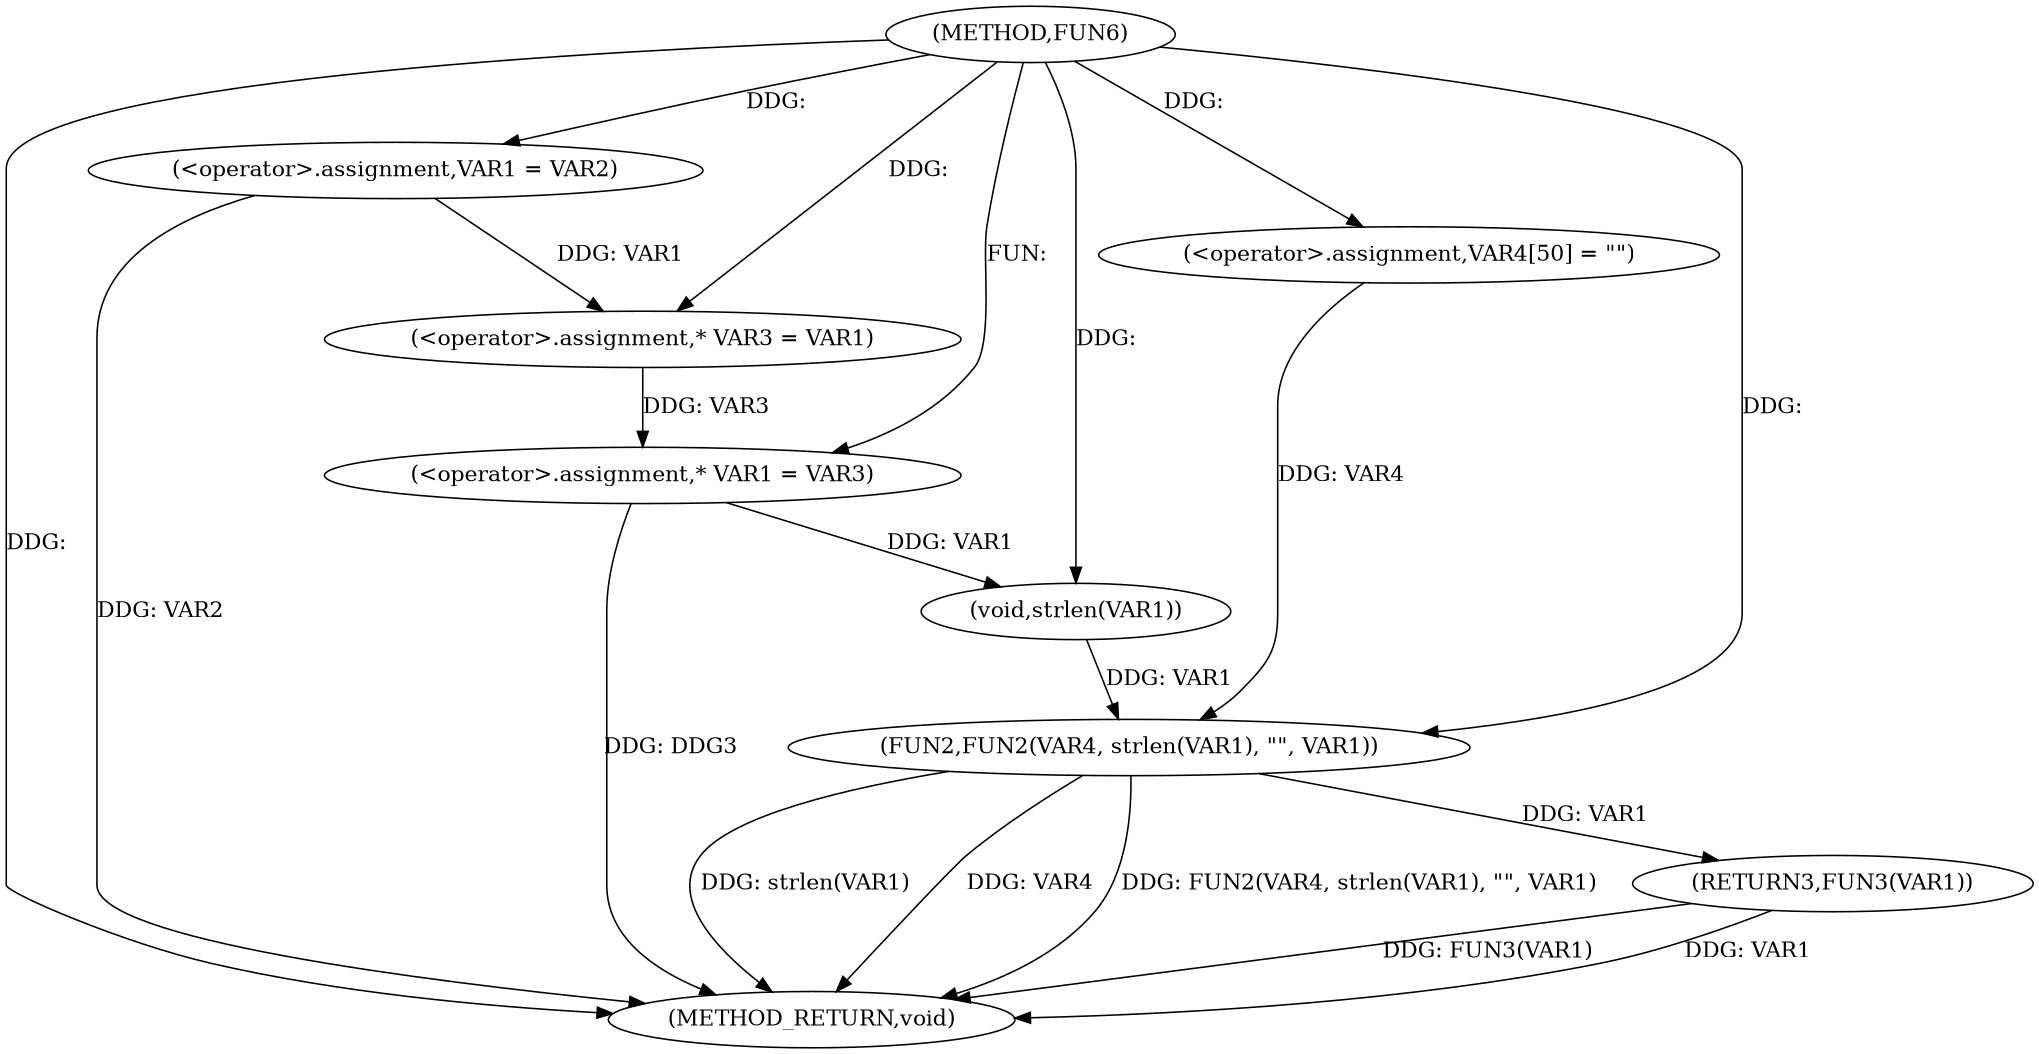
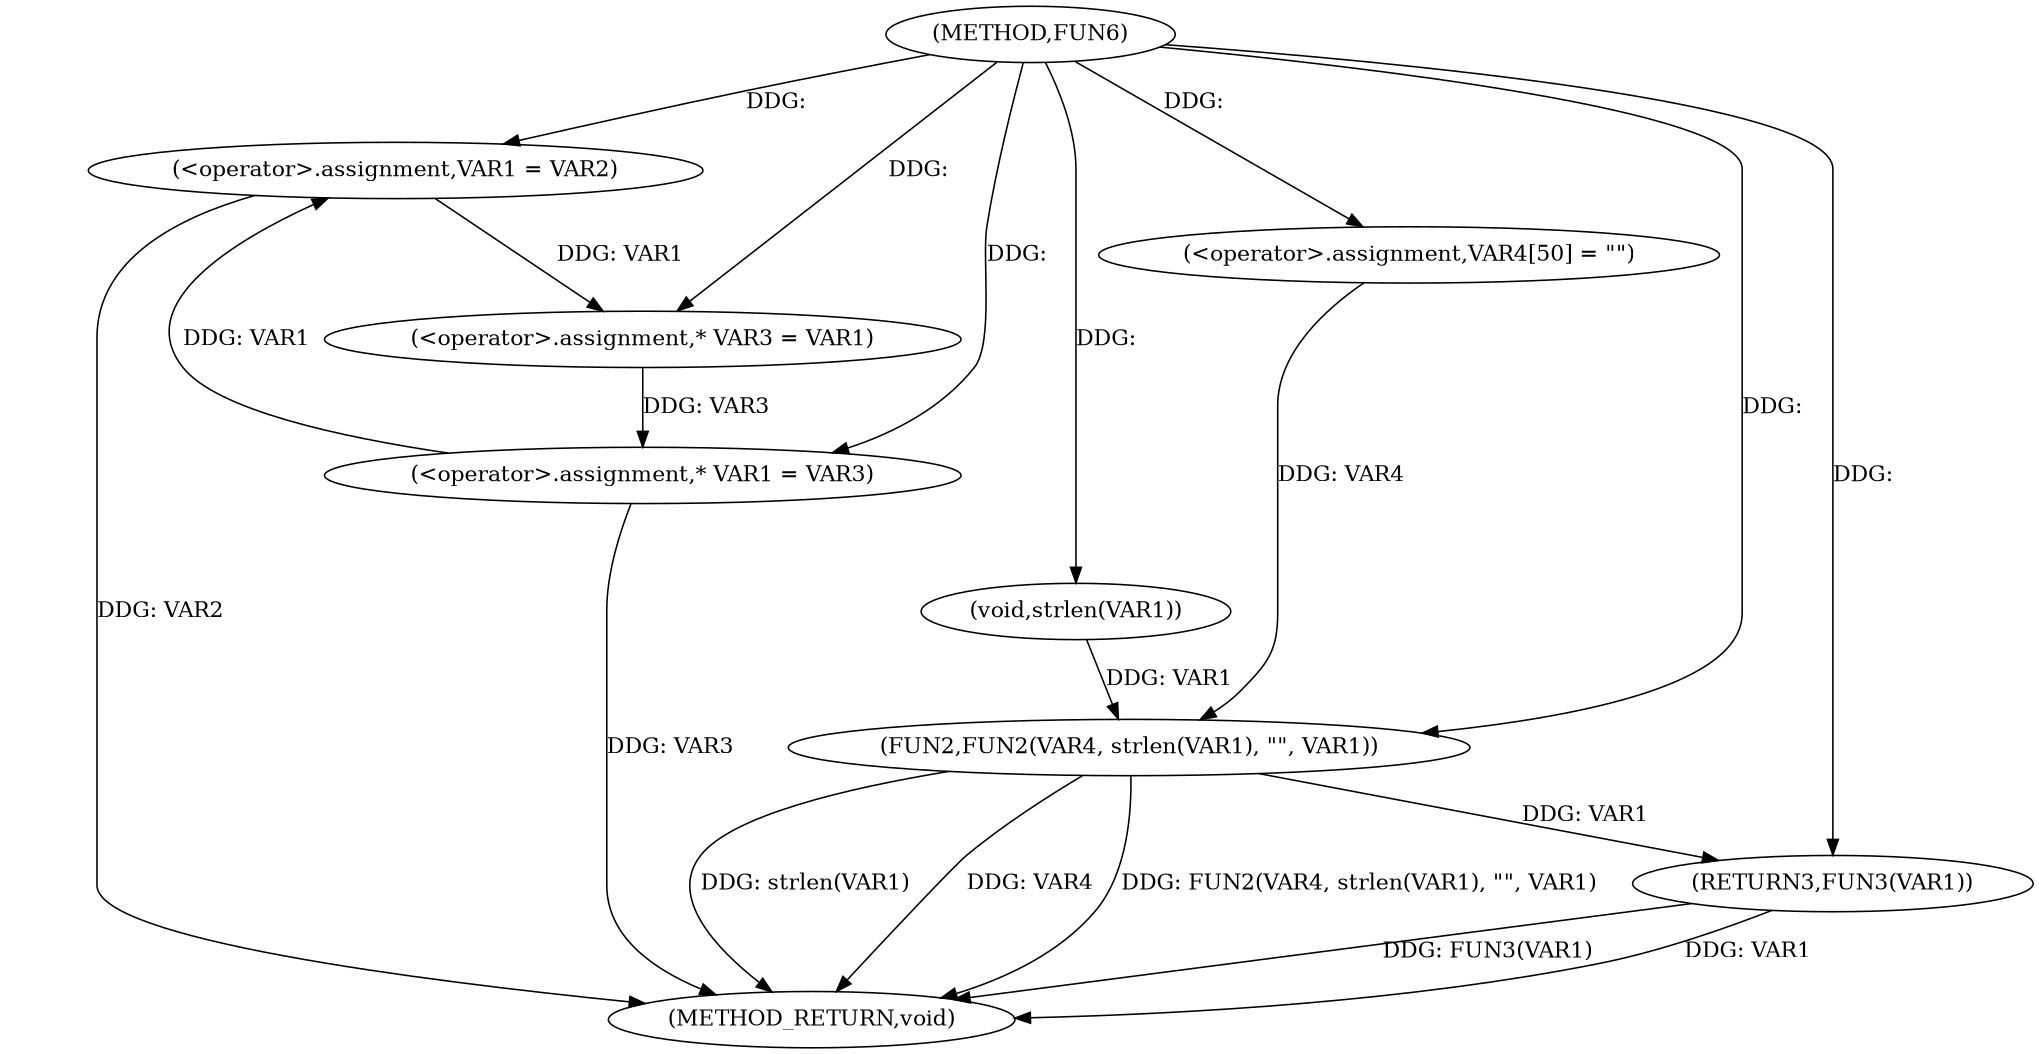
edge "(METHOD,FUN6)" -> "(<operator>.assignment,* VAR1 = VAR3)": label "FUN: " -> "DDG: "
edge "(METHOD,FUN6)" -> "(METHOD_RETURN,void)": now "(METHOD,FUN6)" -> "(RETURN3,FUN3(VAR1))"
edge "(<operator>.assignment,* VAR1 = VAR3)" -> "(void,strlen(VAR1))": now "(<operator>.assignment,* VAR1 = VAR3)" -> "(<operator>.assignment,VAR1 = VAR2)"
edge "(<operator>.assignment,* VAR1 = VAR3)" -> "(METHOD_RETURN,void)": label "DDG: DDG3" -> "DDG: VAR3"
